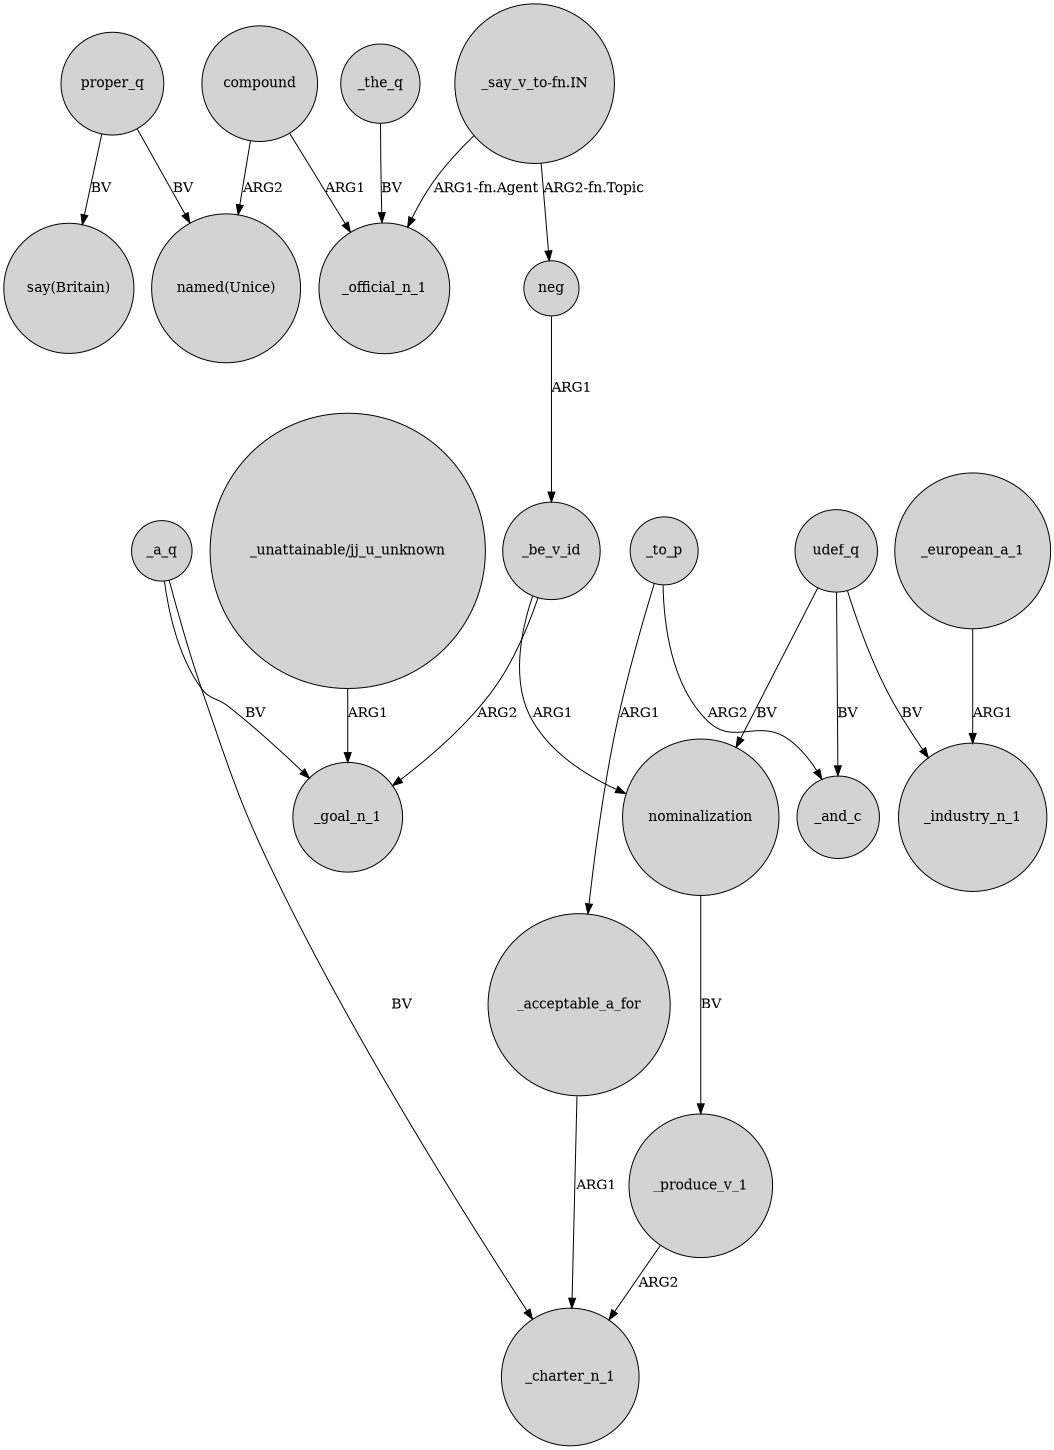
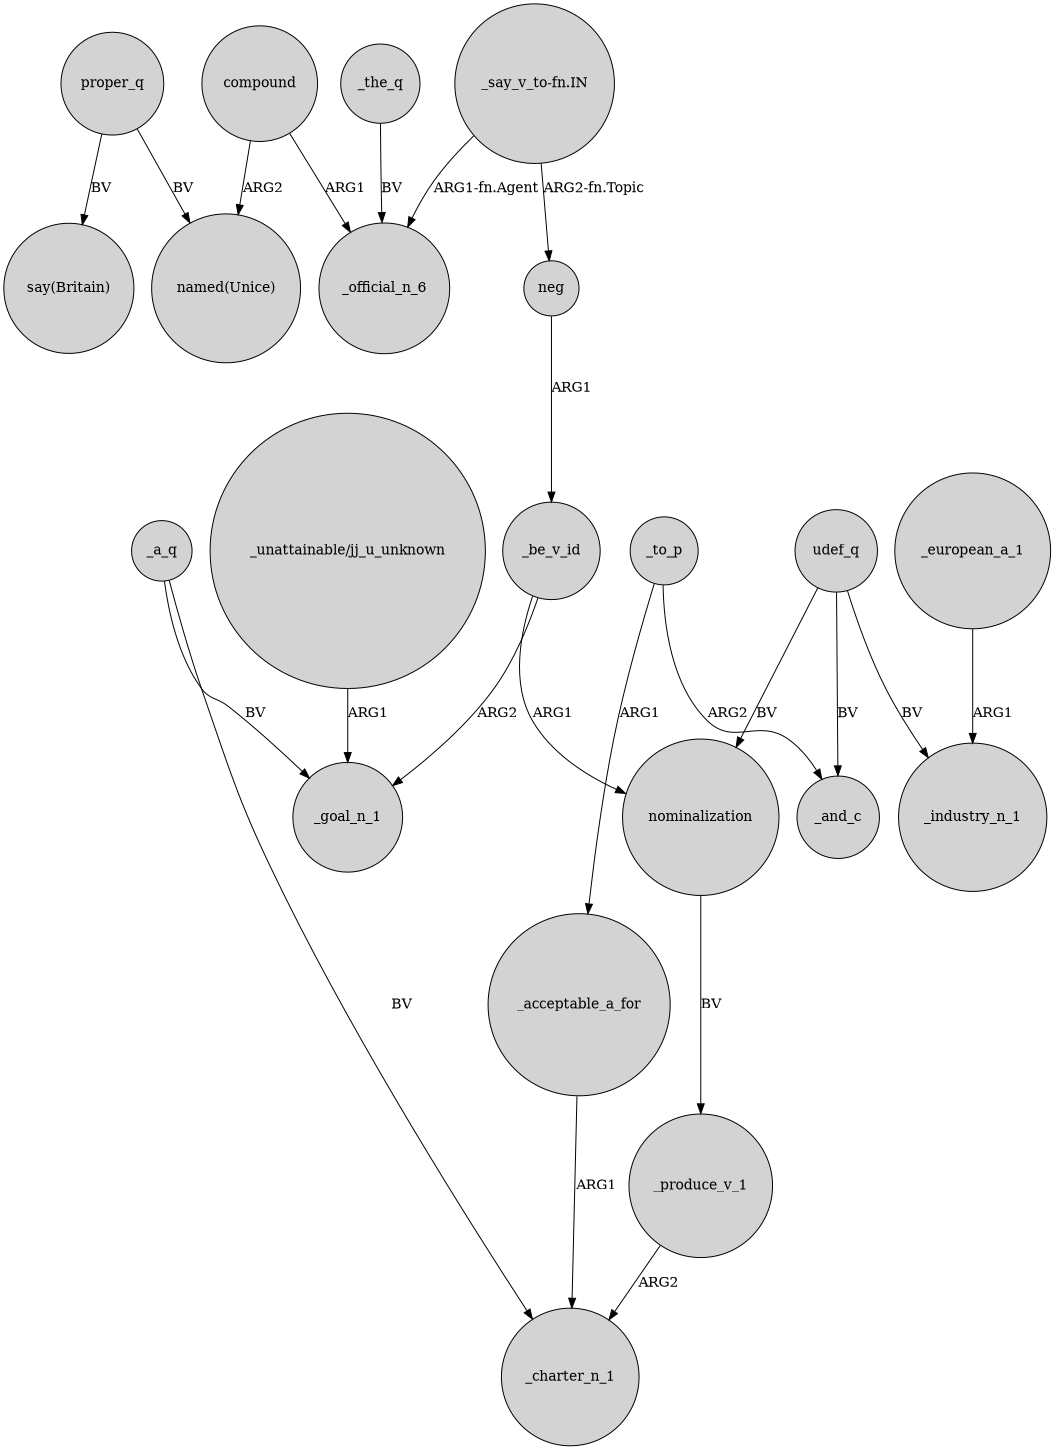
node "_official_n_1": label "_official_n_1" -> "_official_n_6"
